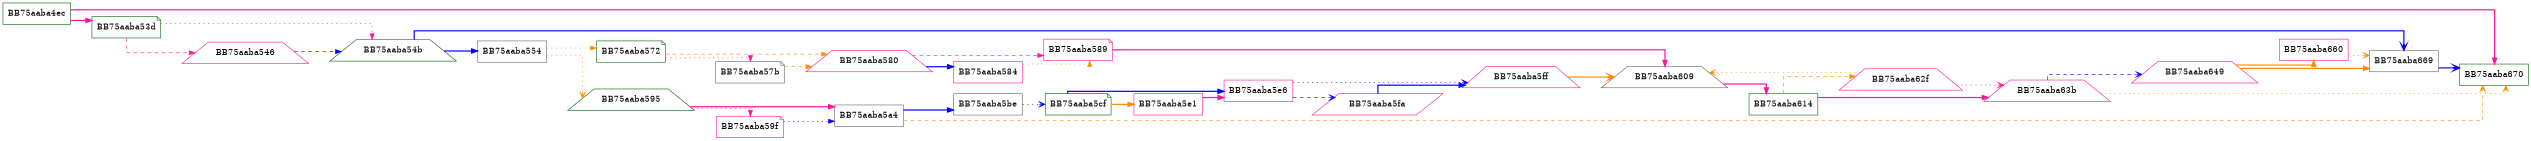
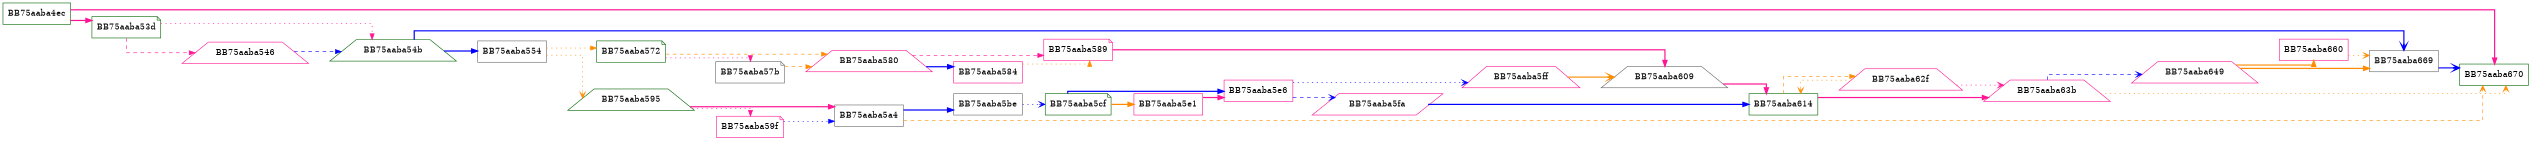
edge "BB75aaba62f" -> "BB75aaba609": now "BB75aaba62f" -> "BB75aaba614"
edge "BB75aaba5fa" -> "BB75aaba5ff": now "BB75aaba5fa" -> "BB75aaba614"
